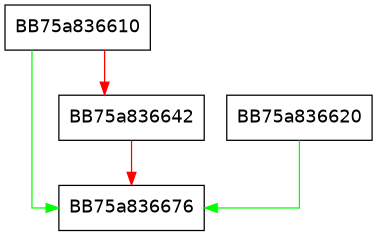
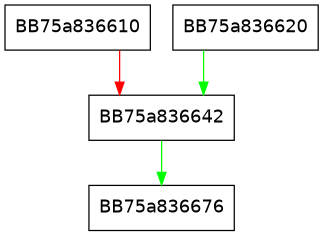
edge "BB75a836610" -> "BB75a836676": removed
edge "BB75a836642" -> "BB75a836676": color red -> green
edge "BB75a836620" -> "BB75a836676": now "BB75a836620" -> "BB75a836642"
